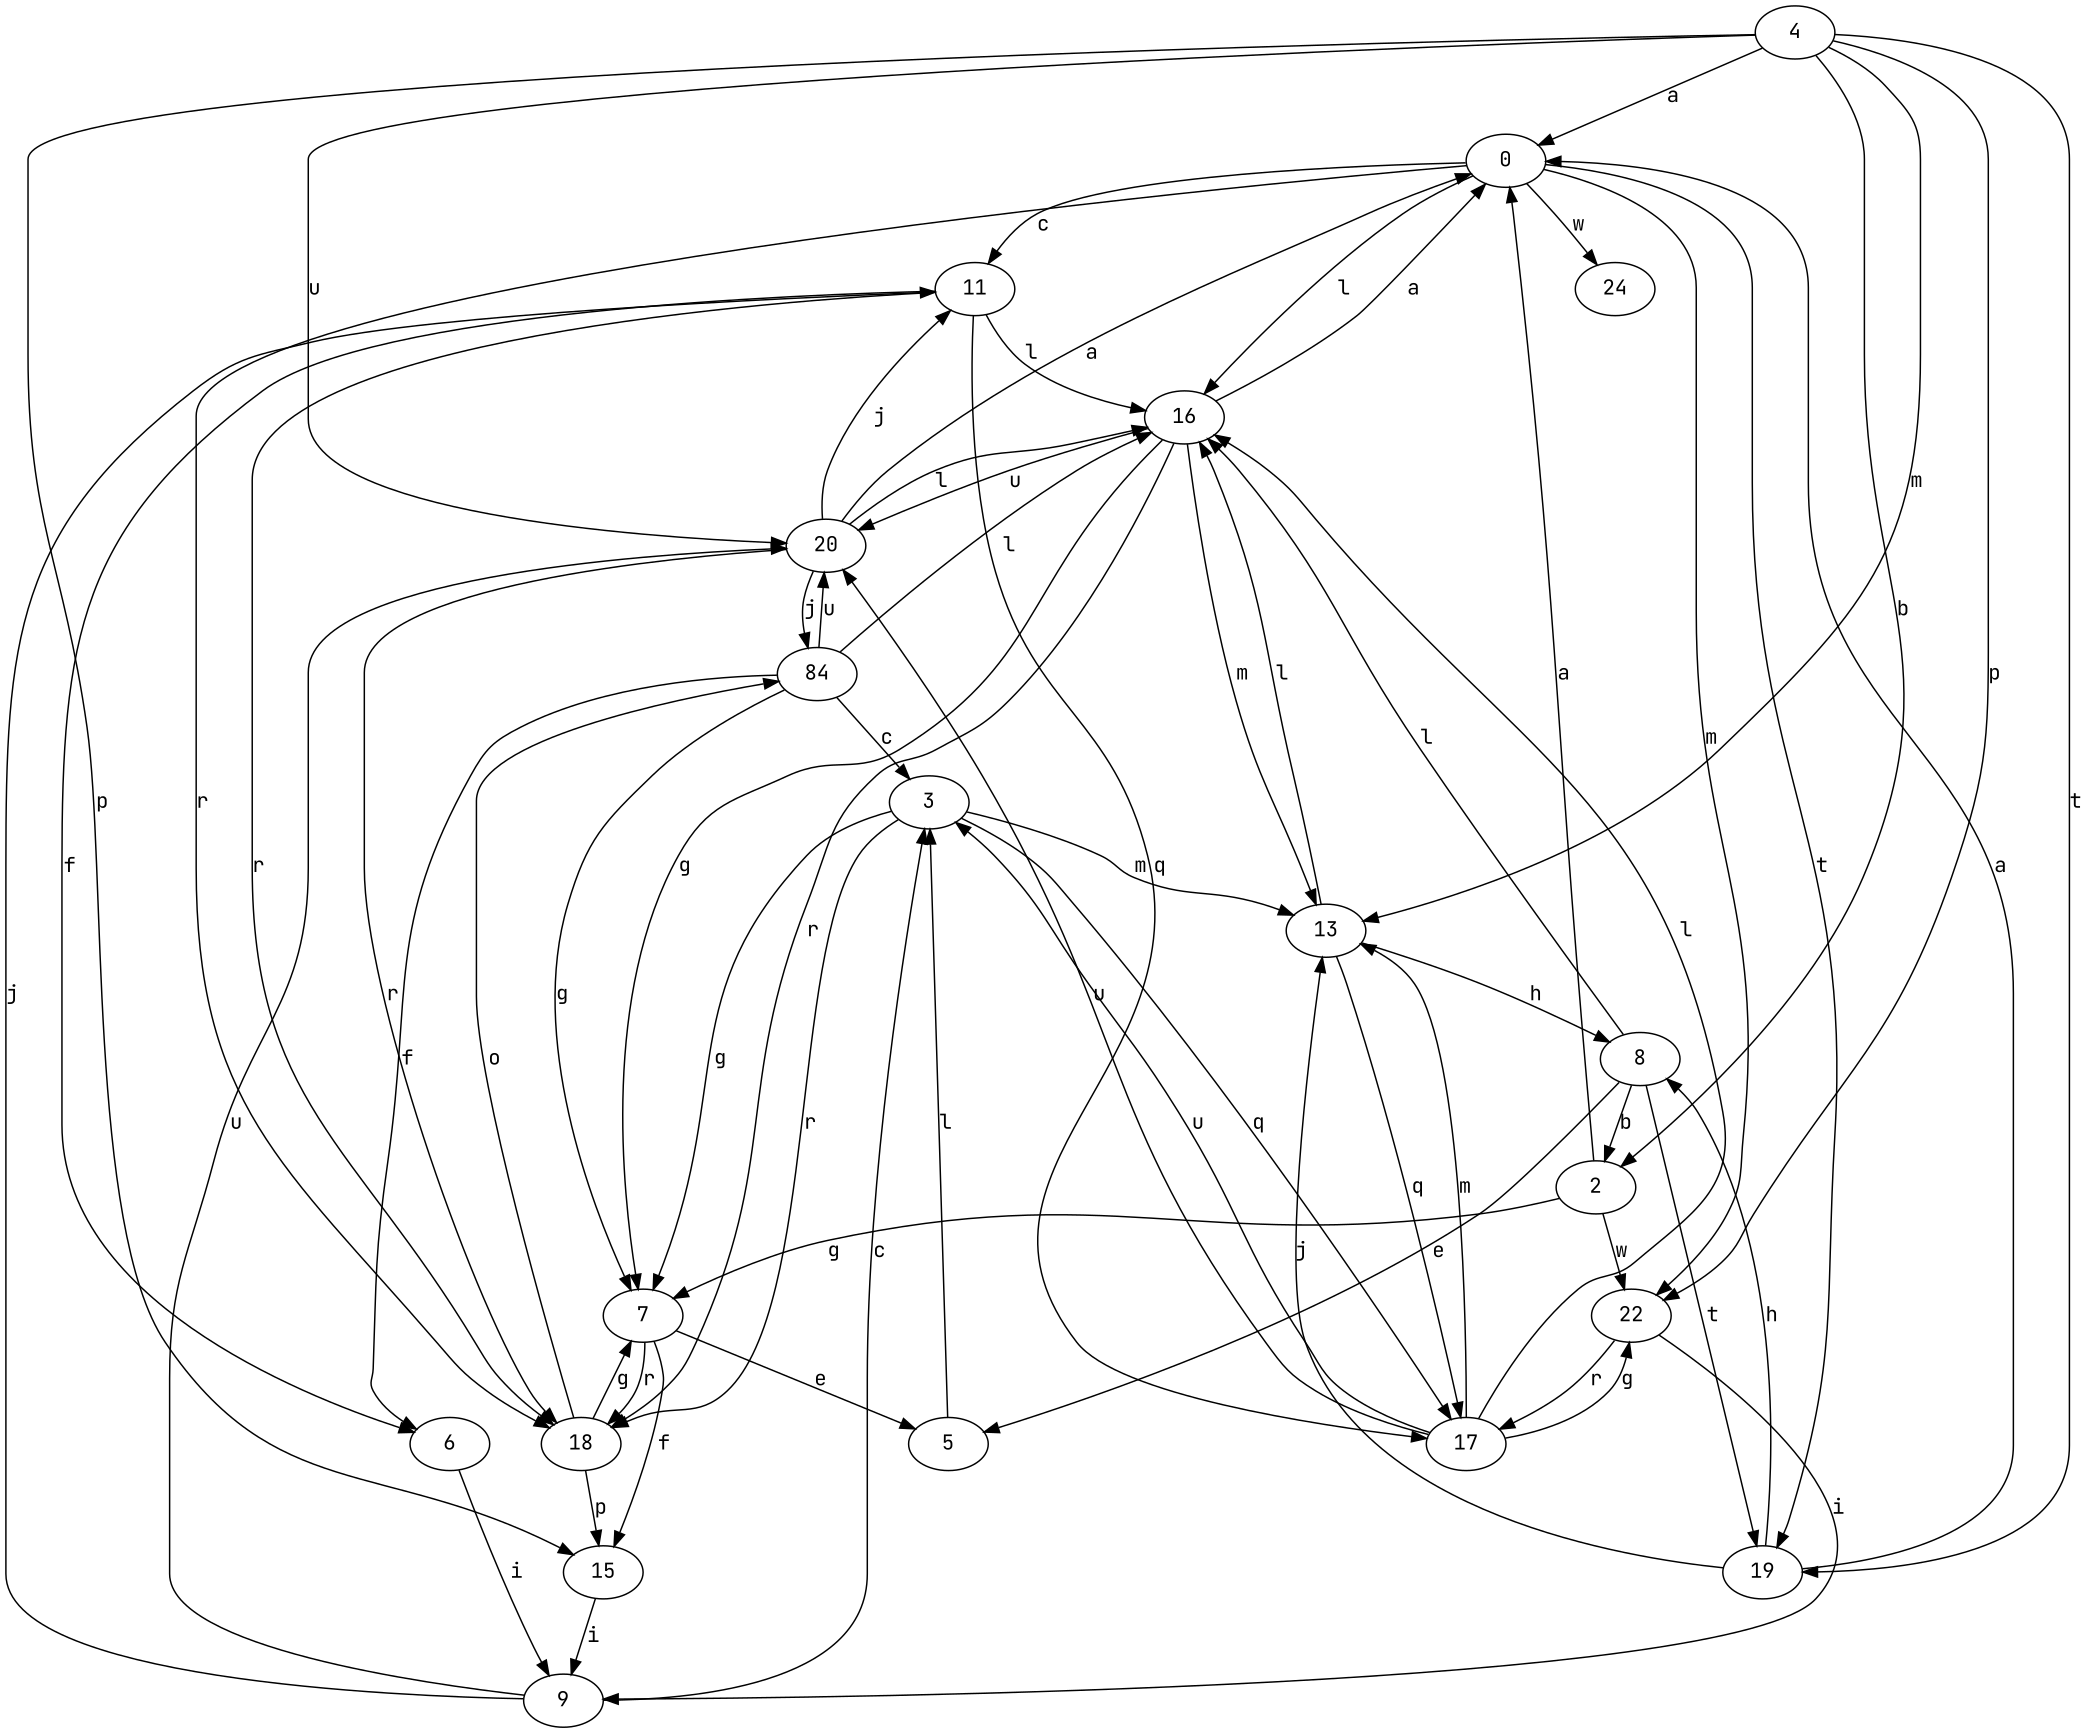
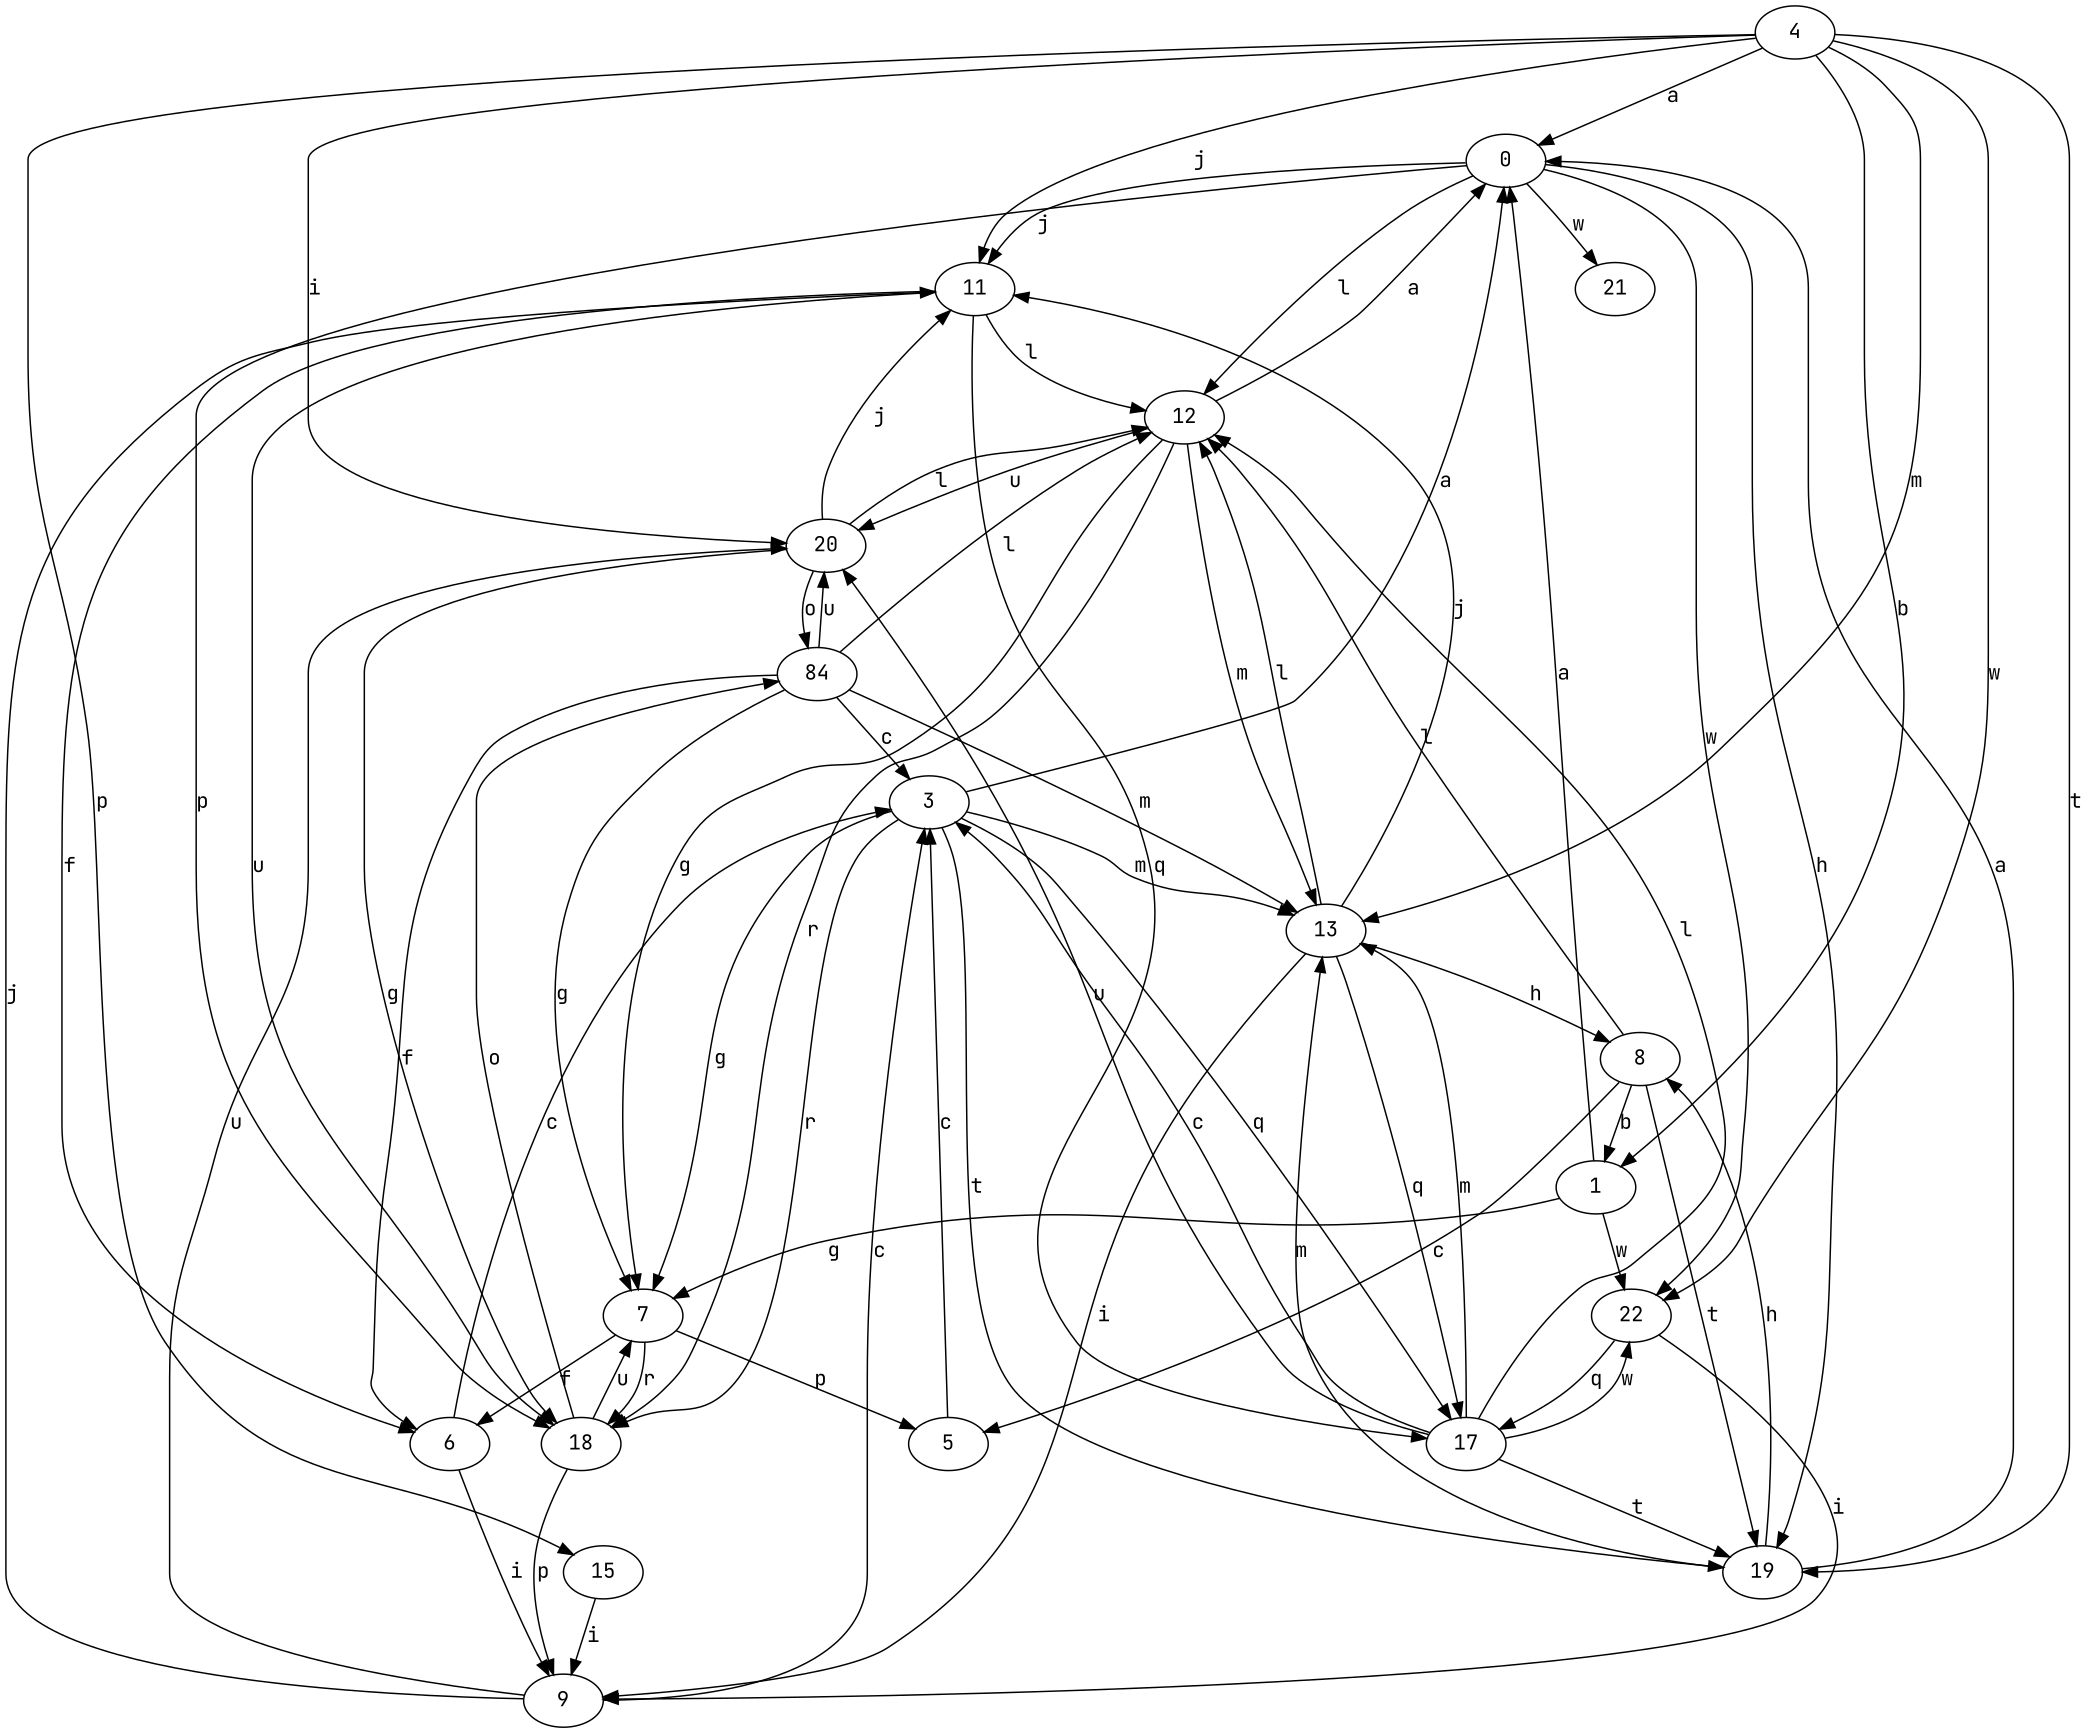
edge "4" -> "11": added, label "j"
edge "0" -> "11": label "c" -> "j"
edge "4" -> "20": label "u" -> "i"
node "24": label "24" -> "21"
edge "20" -> "0": now "3" -> "0"
node "16": label "16" -> "12"
edge "13" -> "11": added, label "j"
edge "20" -> "84": label "j" -> "o"
edge "4" -> "22": label "p" -> "w"
edge "0" -> "22": label "m" -> "w"
edge "84" -> "13": added, label "m"
edge "0" -> "18": label "r" -> "p"
edge "11" -> "18": label "r" -> "u"
edge "0" -> "19": label "t" -> "h"
edge "20" -> "18": label "r" -> "g"
edge "6" -> "3": added, label "c"
edge "5" -> "3": label "l" -> "c"
edge "17" -> "3": label "u" -> "c"
node "2": label "2" -> "1"
edge "19" -> "13": label "j" -> "m"
edge "8" -> "5": label "e" -> "c"
edge "18" -> "7": label "g" -> "u"
edge "7" -> "5": label "e" -> "p"
edge "22" -> "17": label "r" -> "q"
edge "17" -> "22": label "g" -> "w"
edge "3" -> "19": added, label "t"
edge "13" -> "9": added, label "i"
edge "7" -> "15": now "7" -> "6"
edge "18" -> "15": now "18" -> "9"
edge "17" -> "19": added, label "t"
